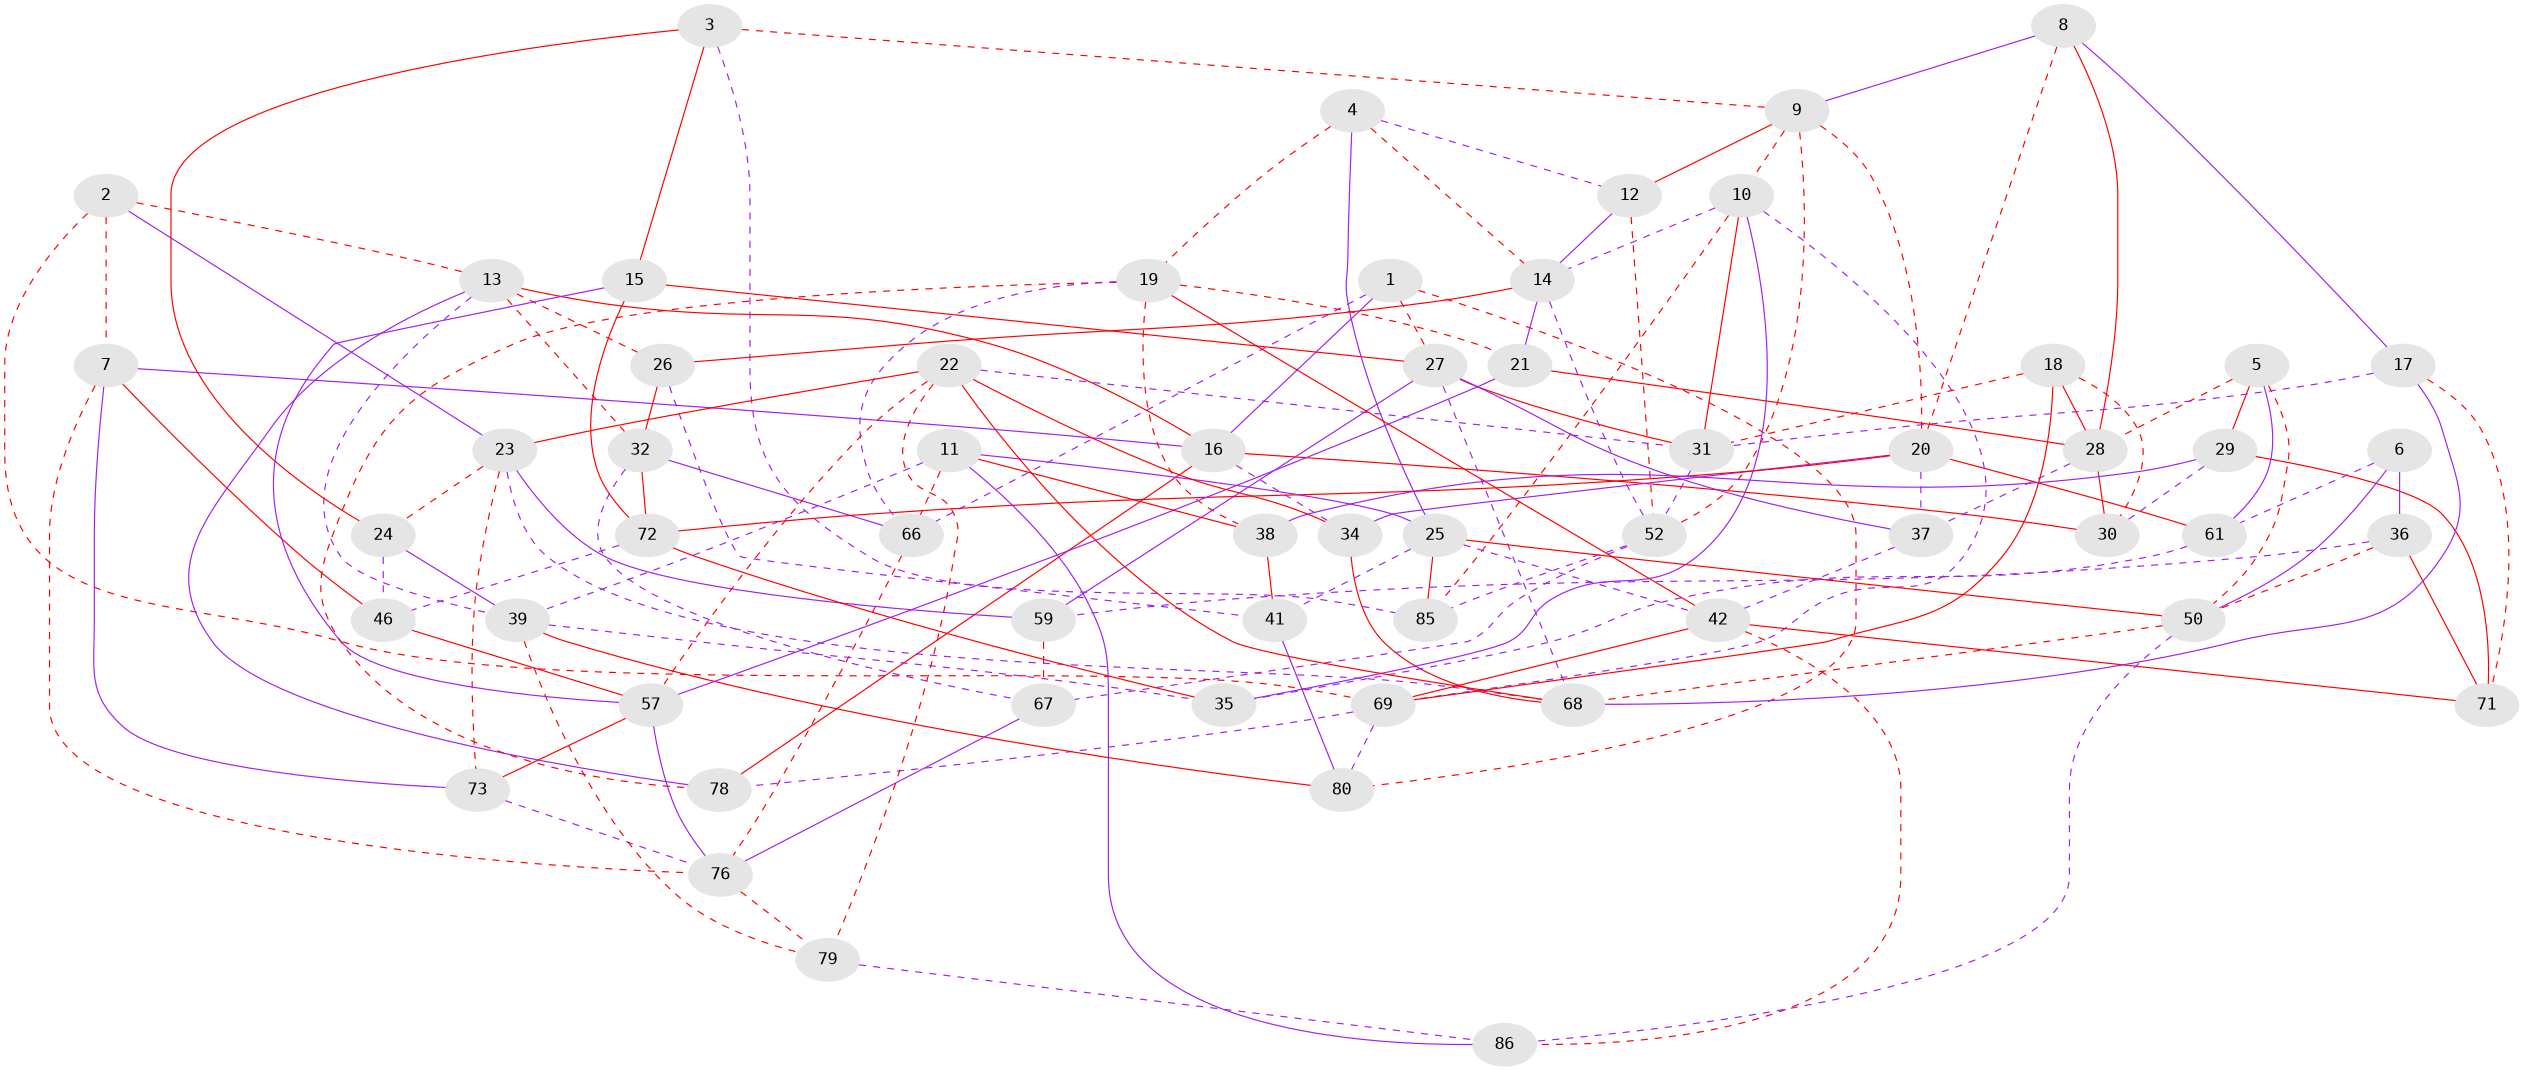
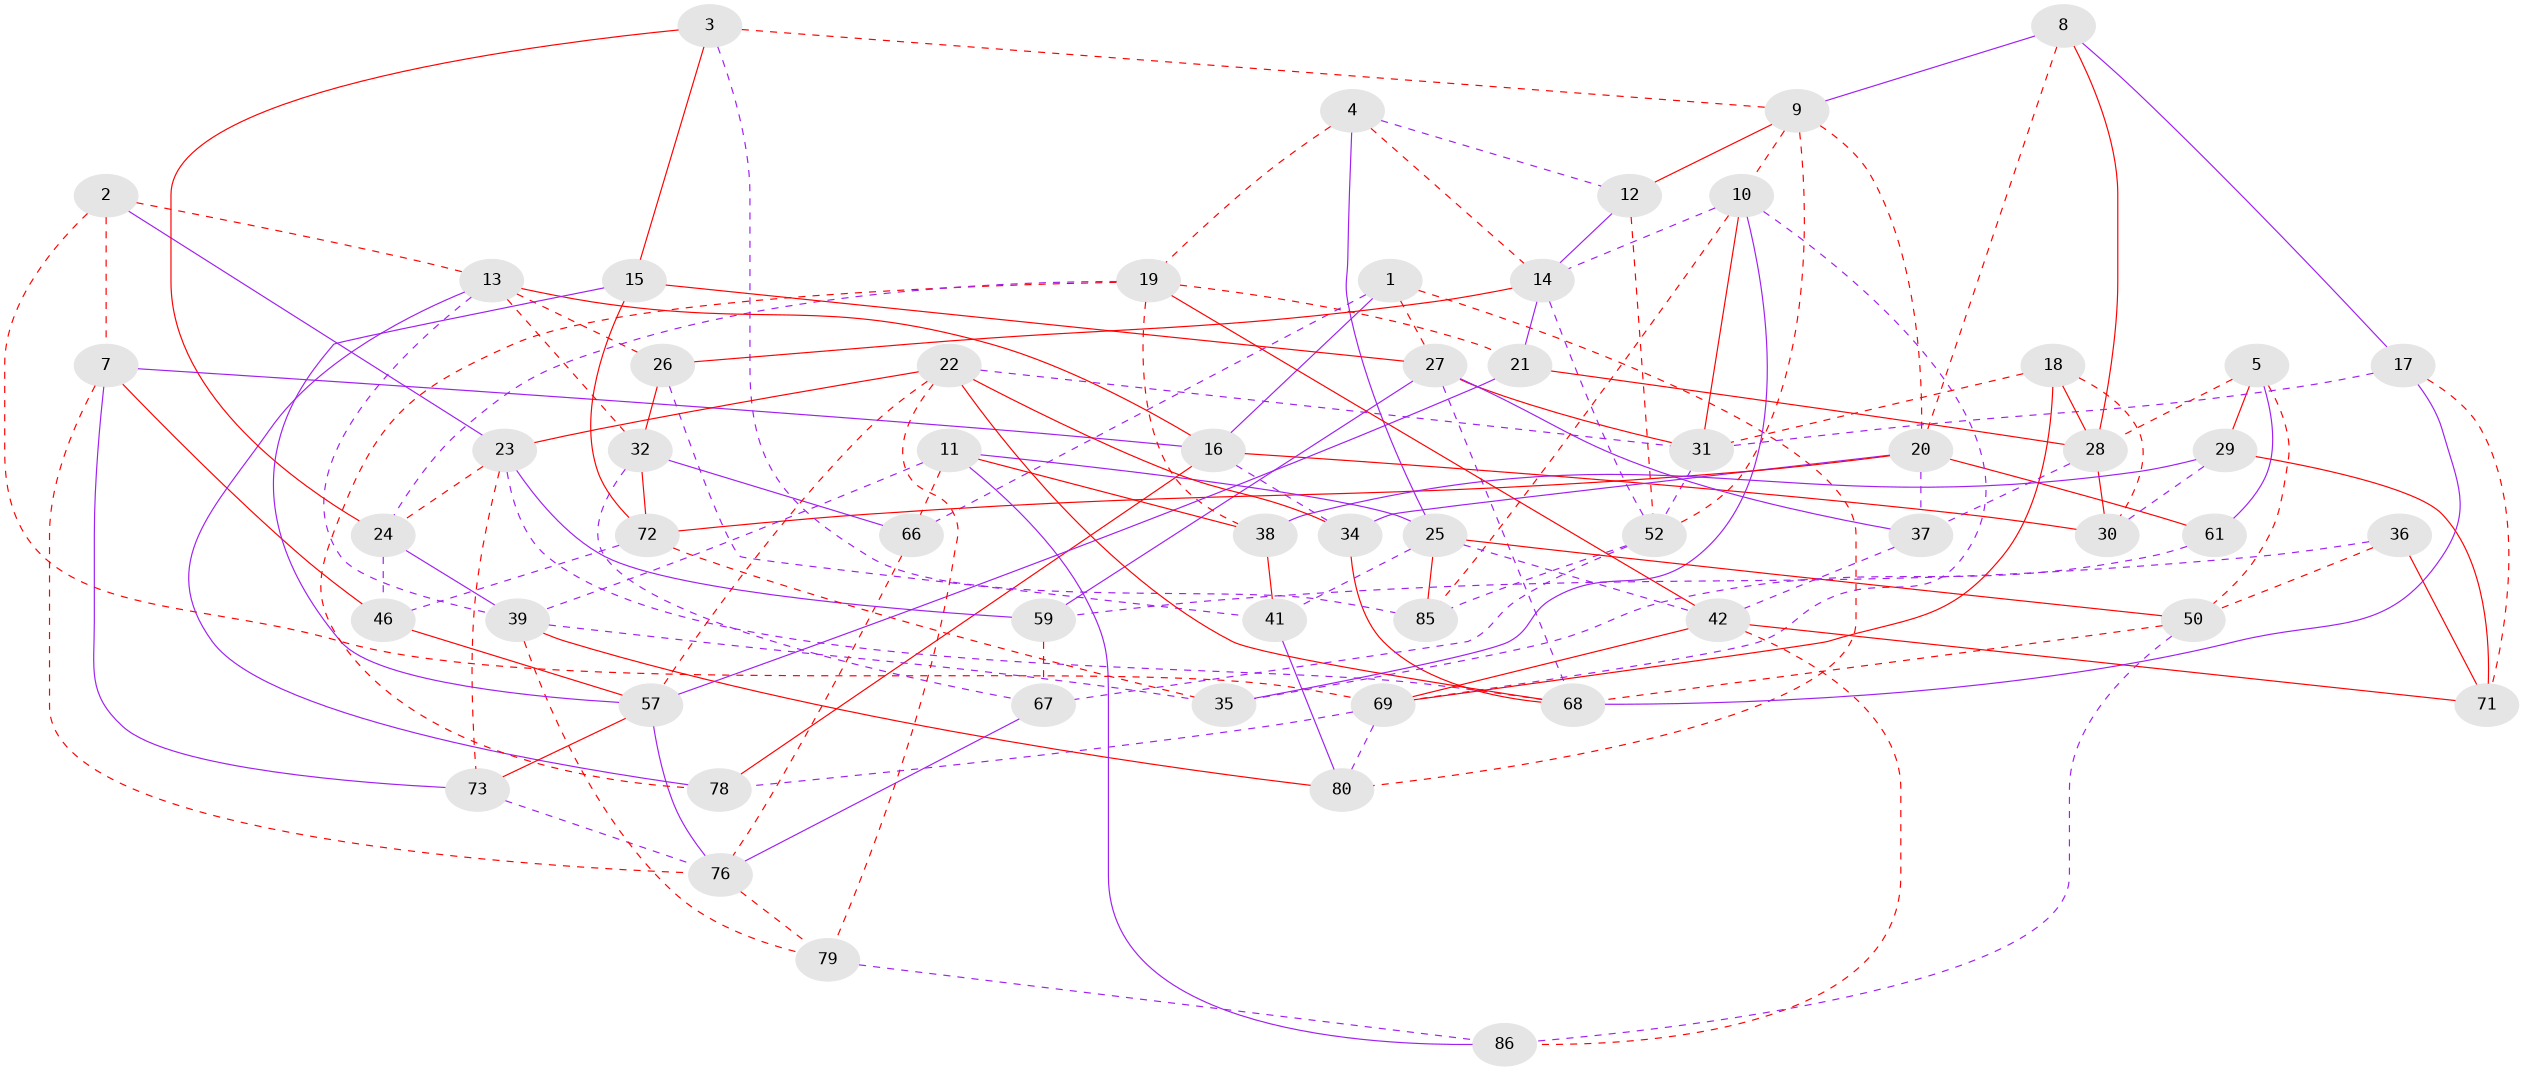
edge "19" -- "66": now "19" -- "24"
node "6": removed
edge "72" -- "35": style solid -> dashed
